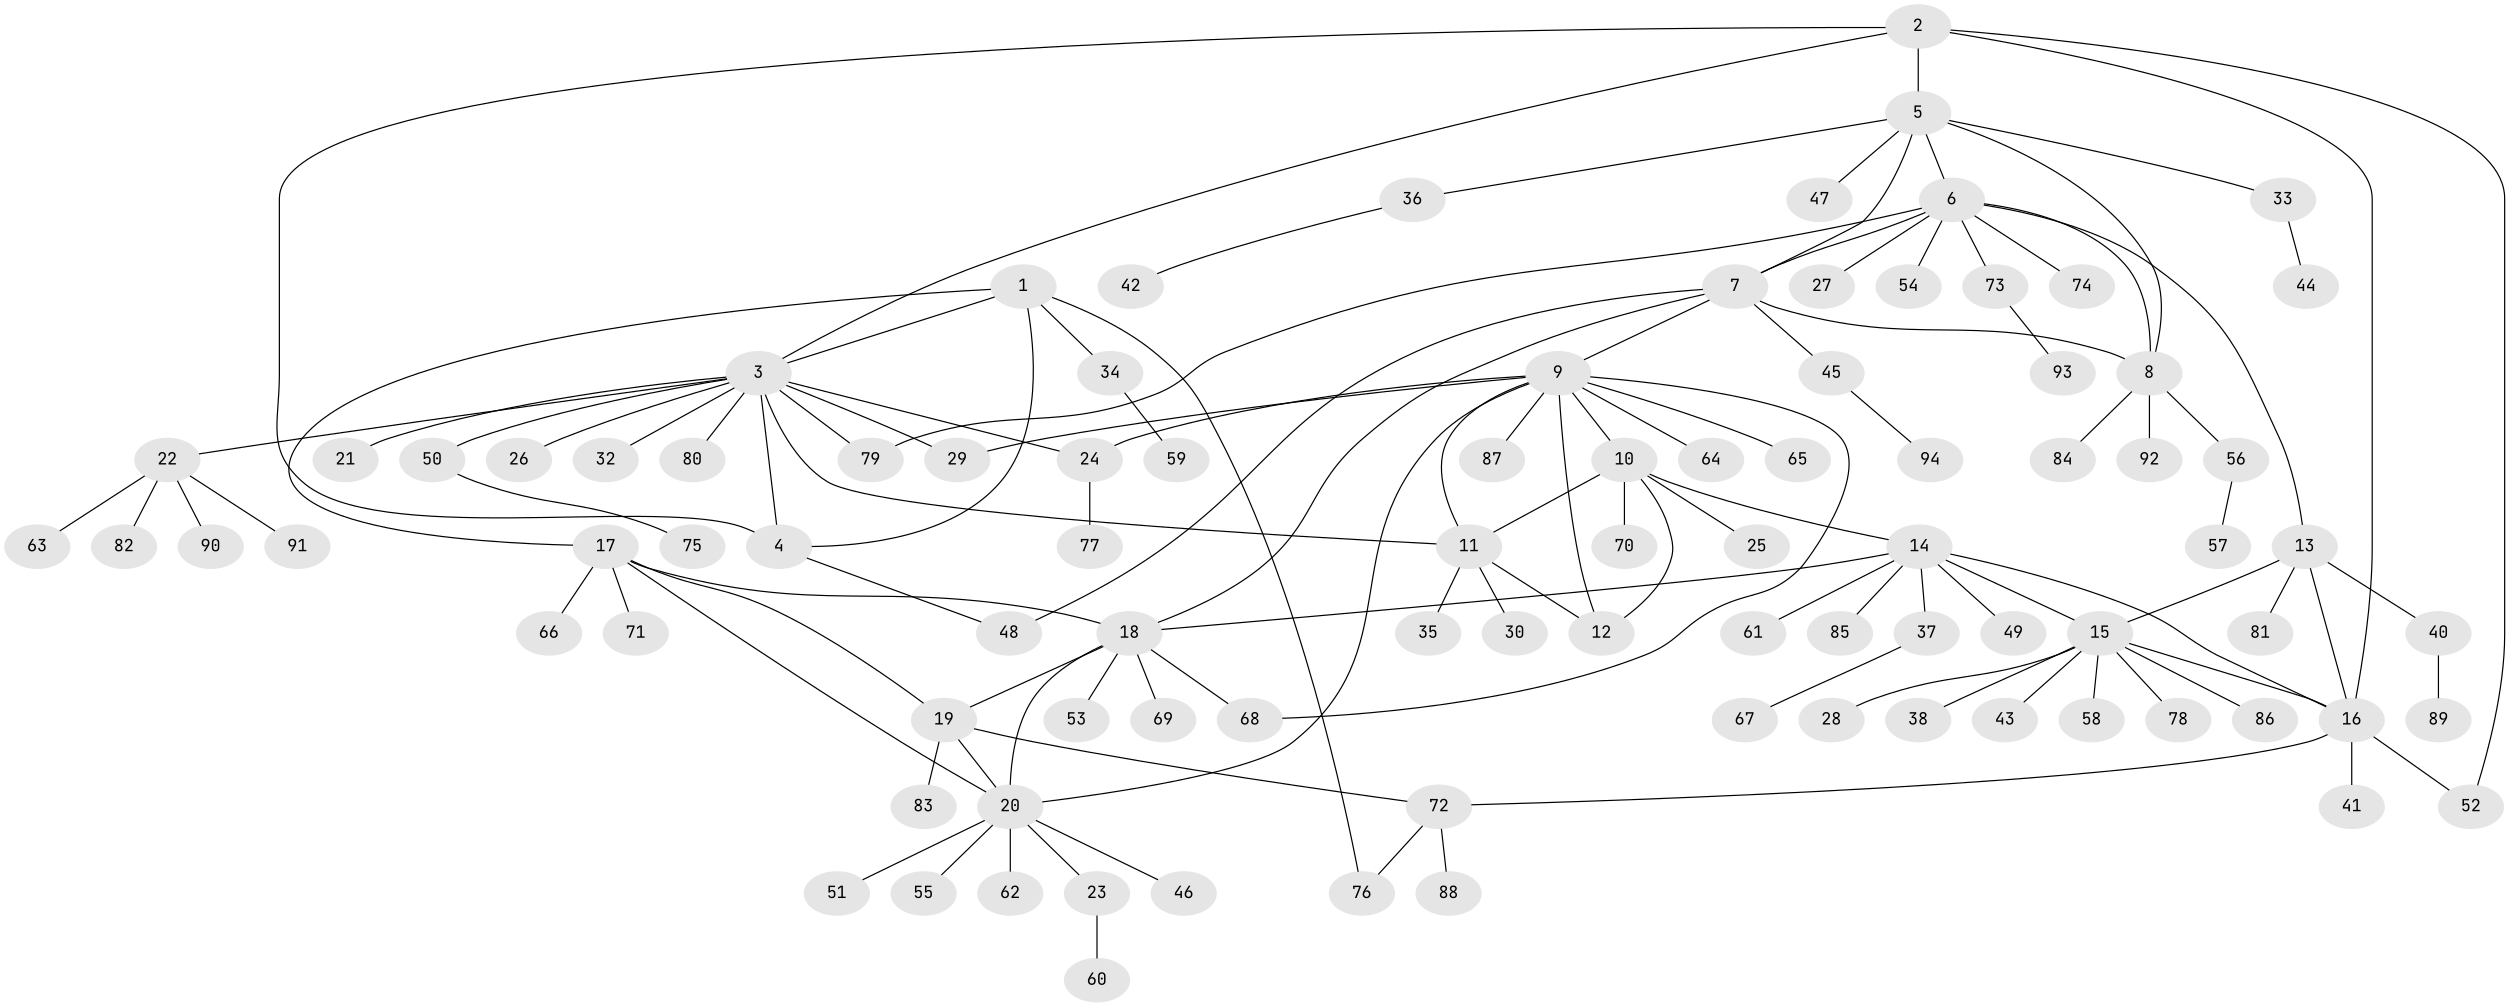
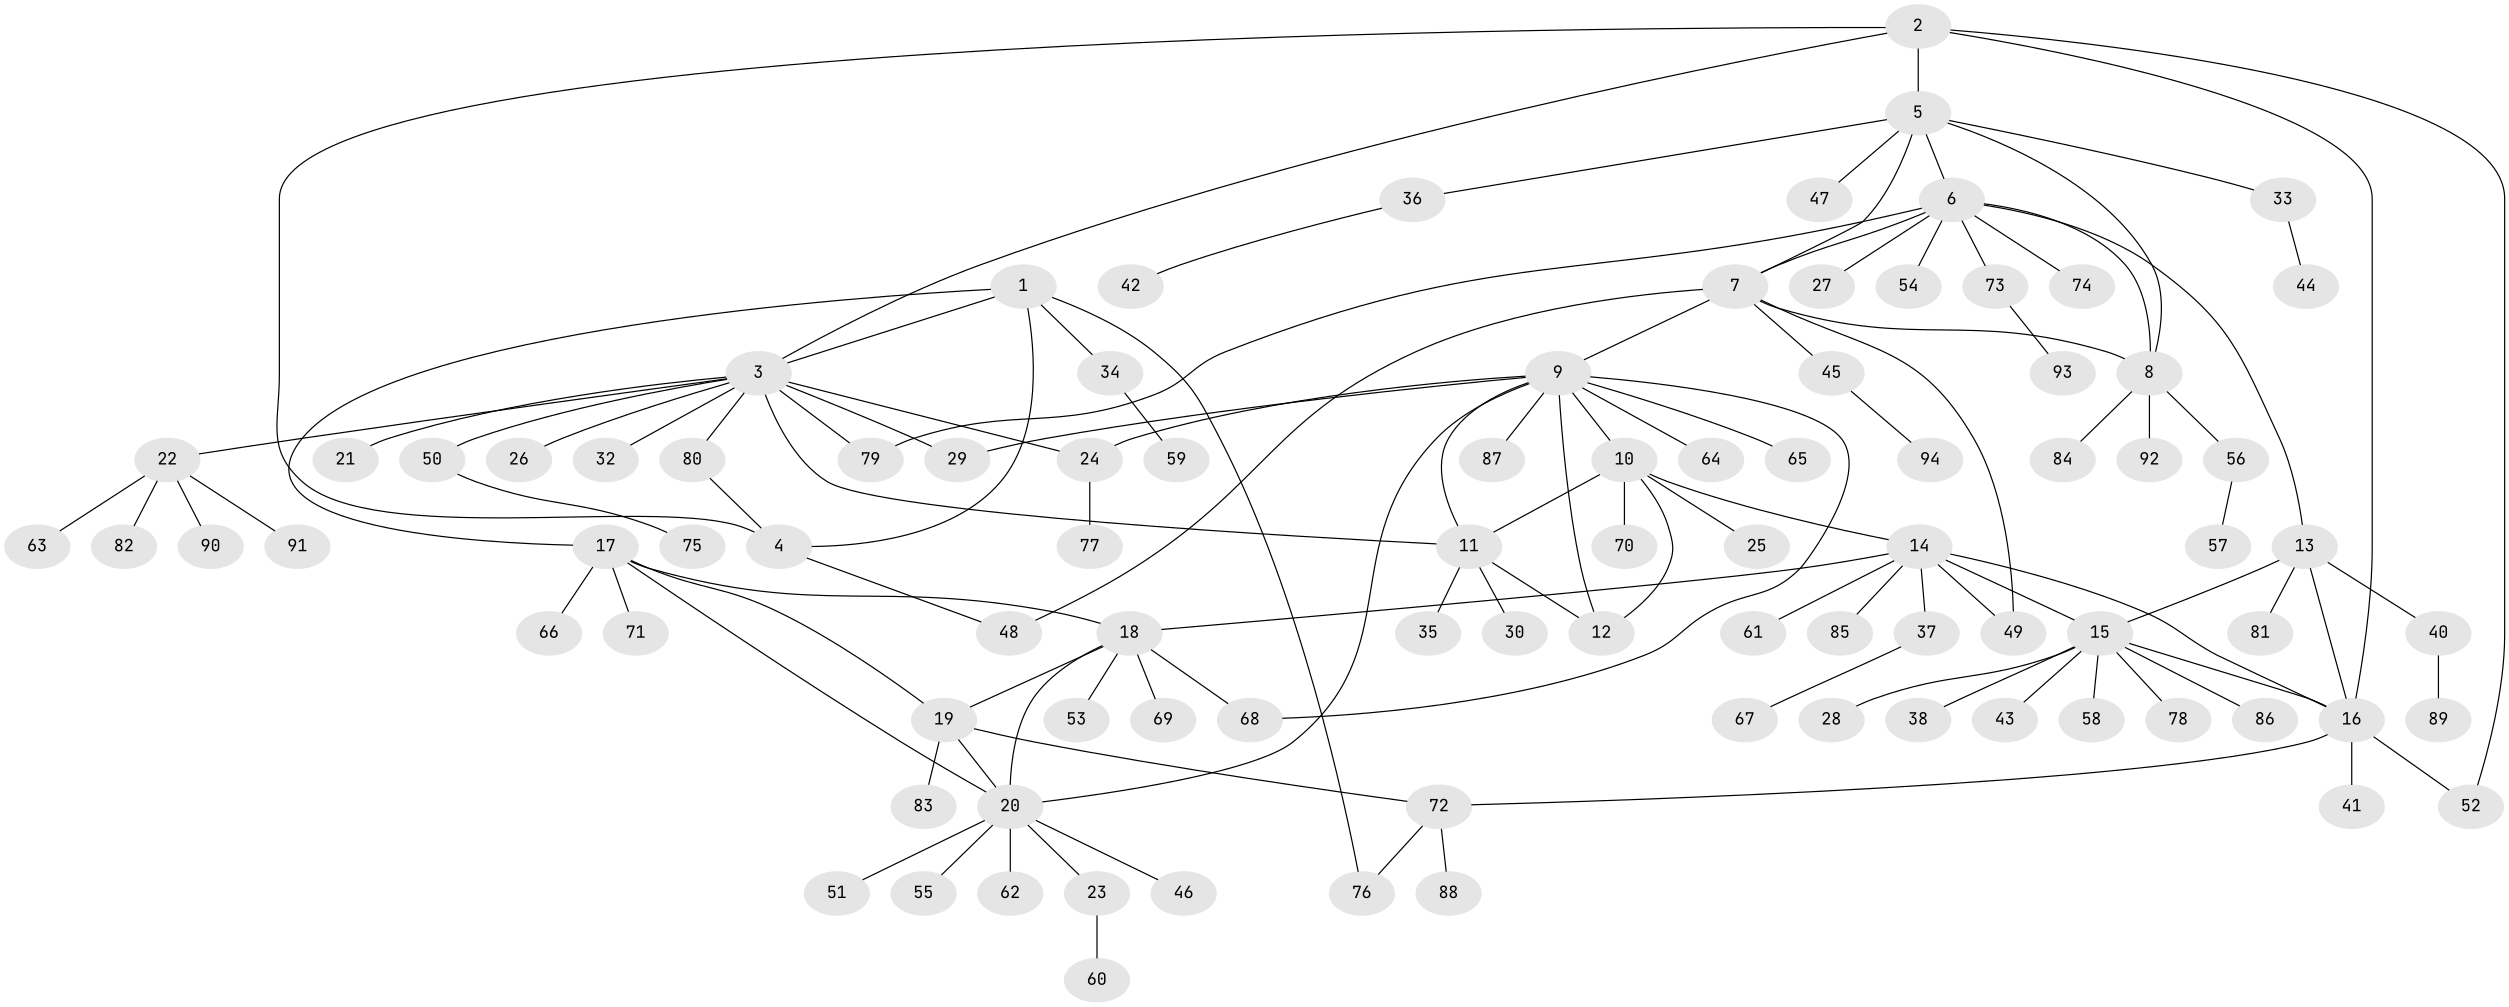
edge "7" -- "18": now "7" -- "49"
edge "3" -- "4": now "80" -- "4"
